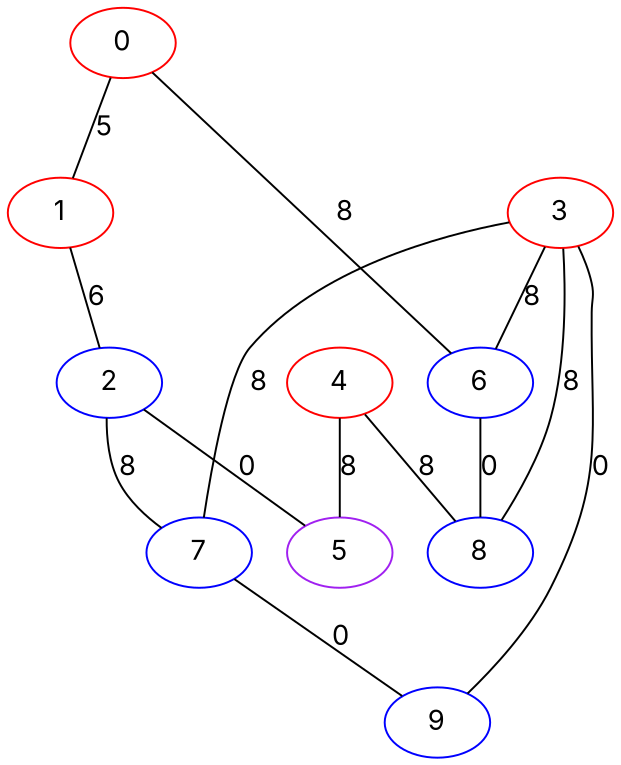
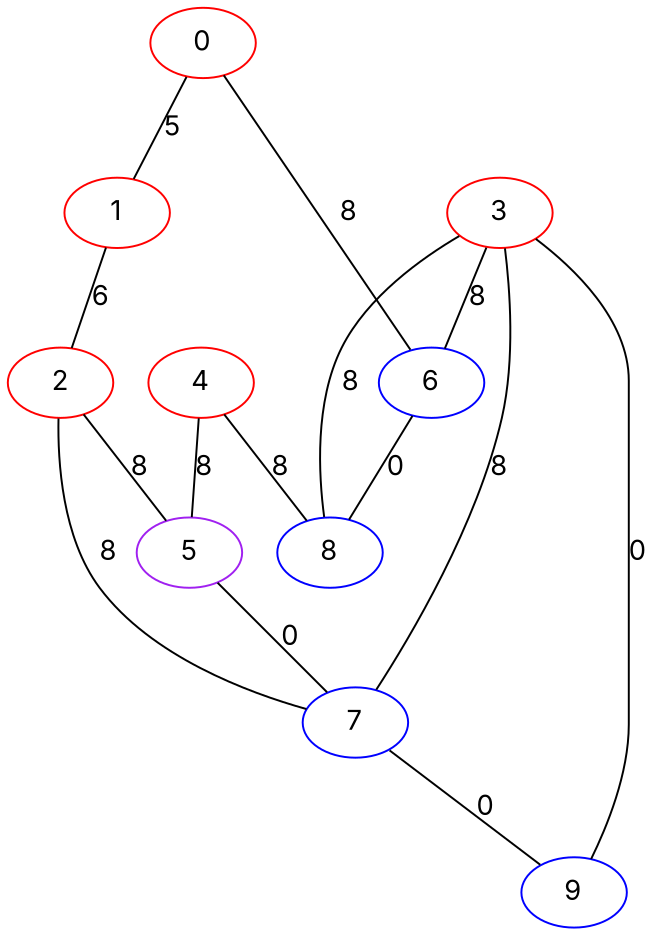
node "2": color blue -> red
edge "2" -- "5": label "0" -> "8"
edge "5" -- "7": added, label "0"
